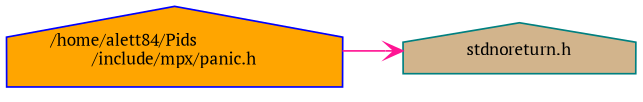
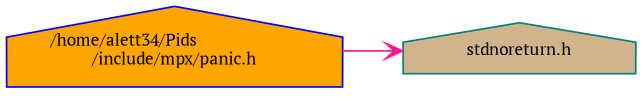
node "/home/alett84/Pids /include/mpx/panic.h": label "/home/alett84/Pids /include/mpx/panic.h" -> "/home/alett34/Pids /include/mpx/panic.h"
